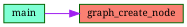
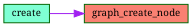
node "main": label "main" -> "create"
